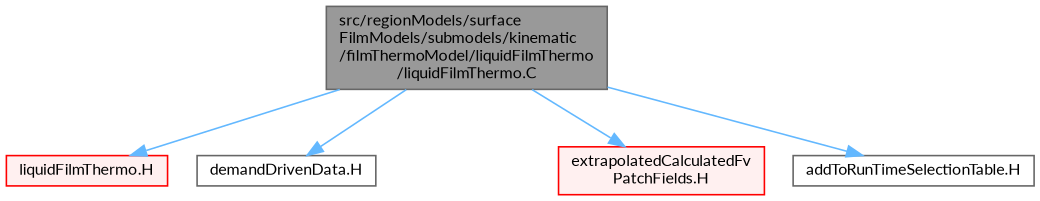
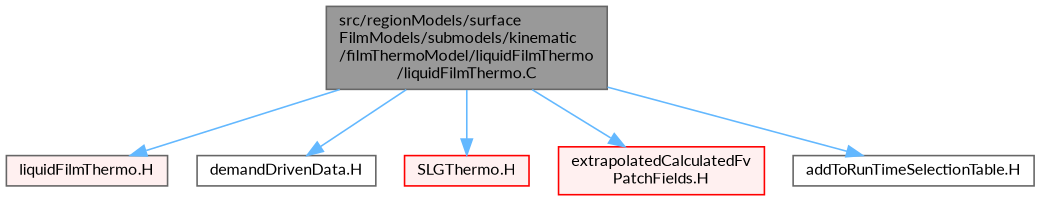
node "liquidFilmThermo.H": color red -> grey40
node "SLGThermo.H": added
